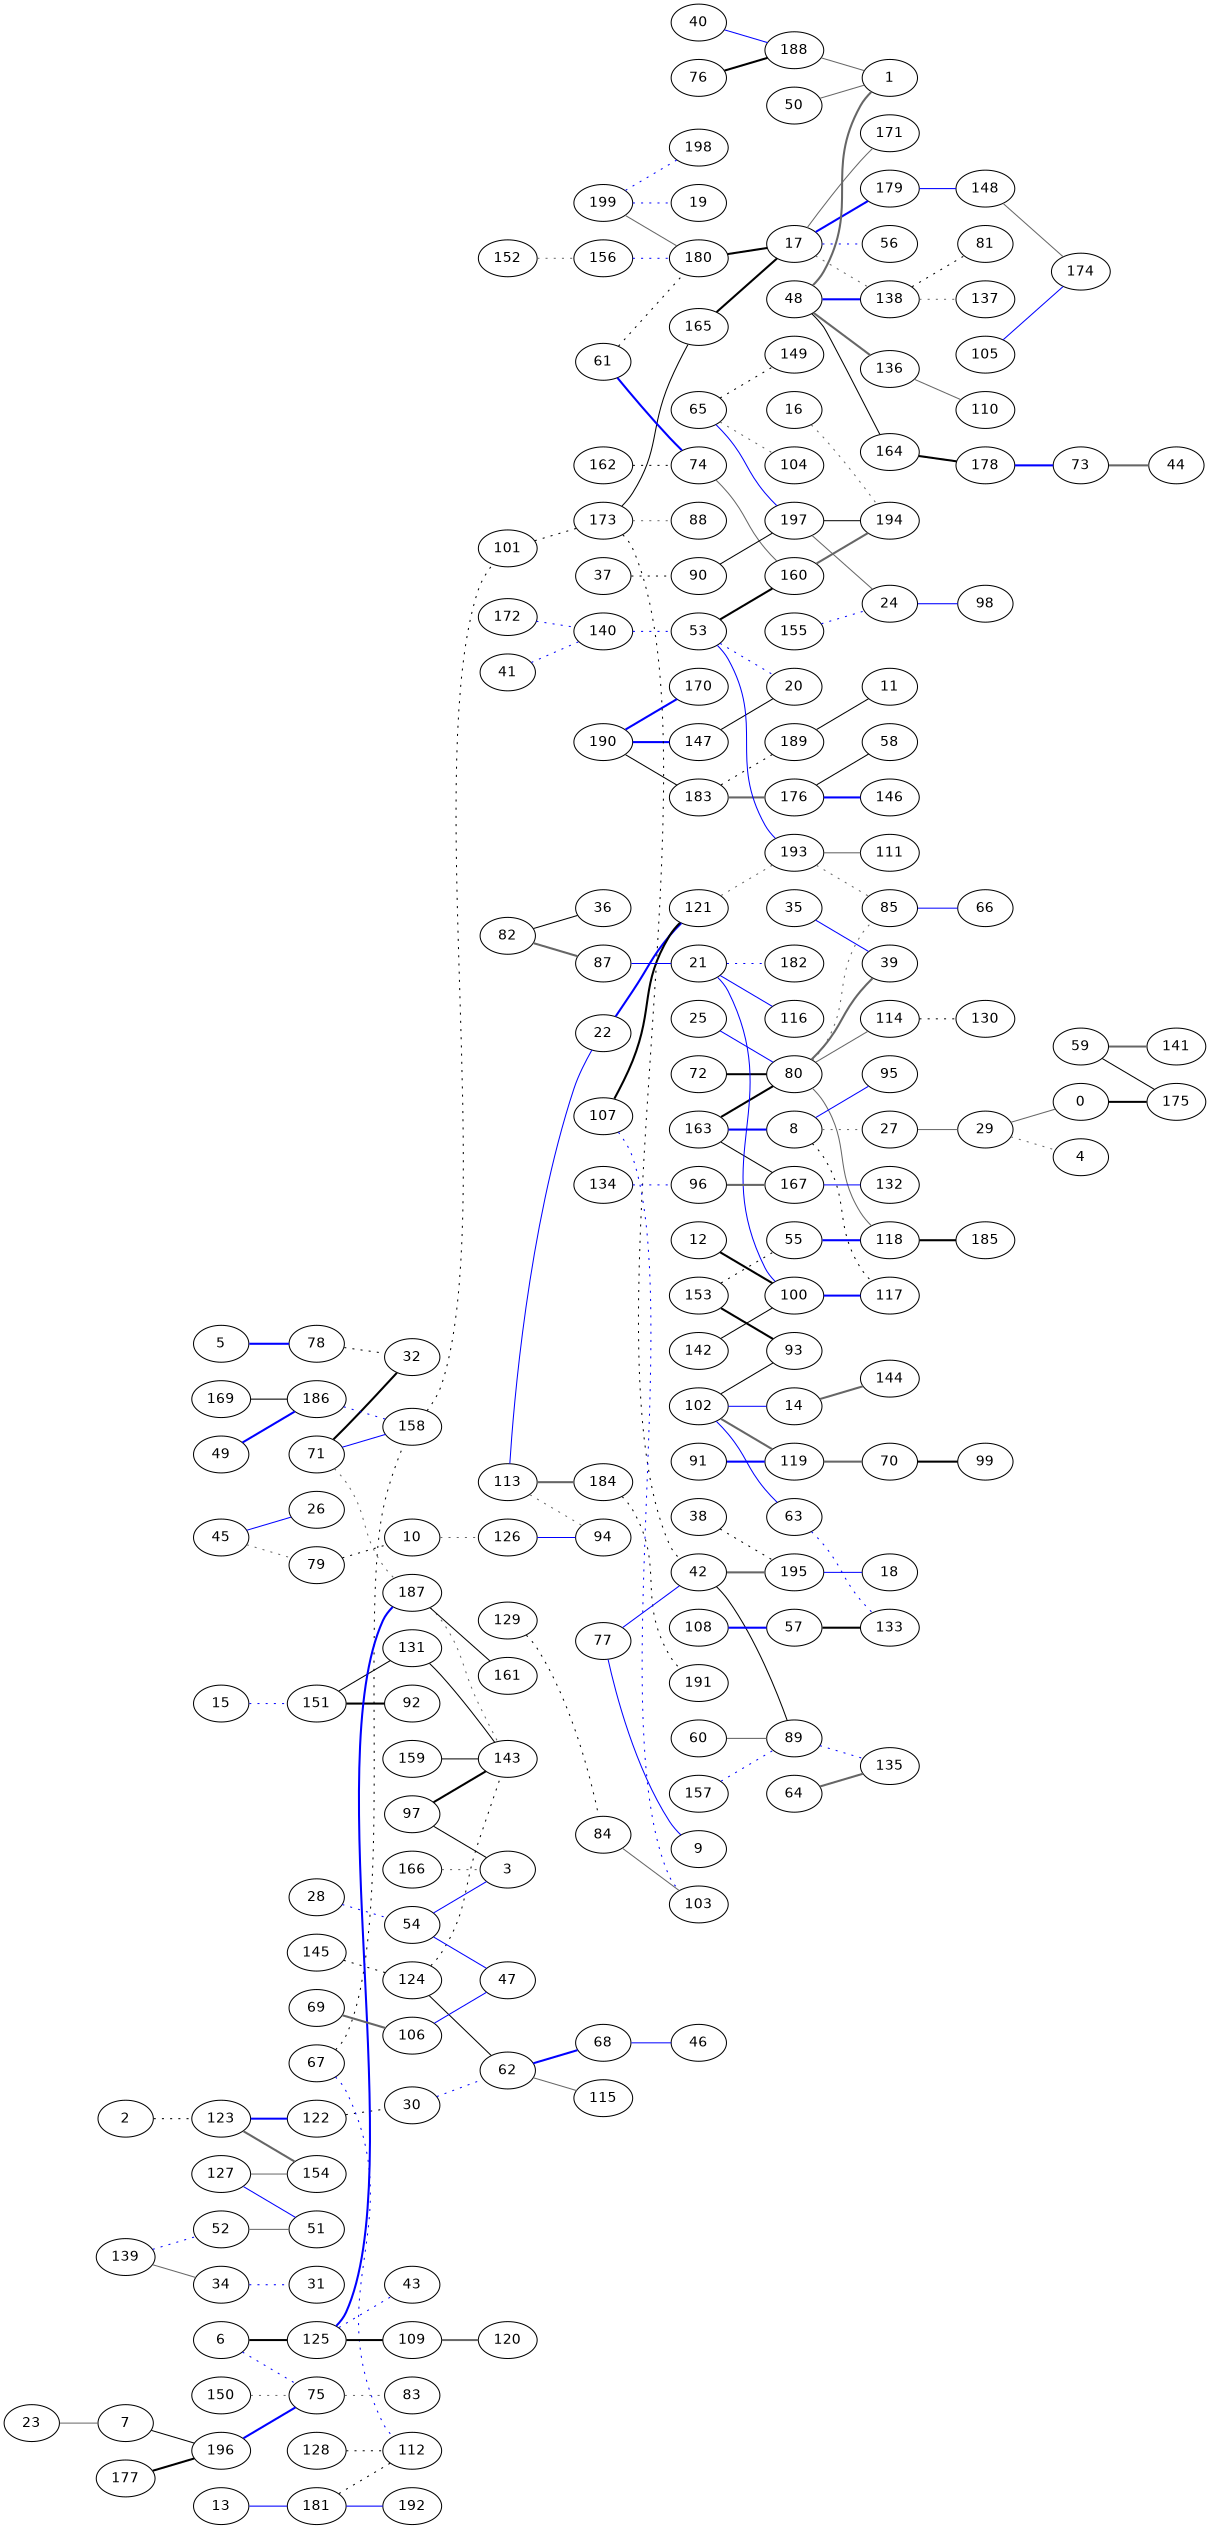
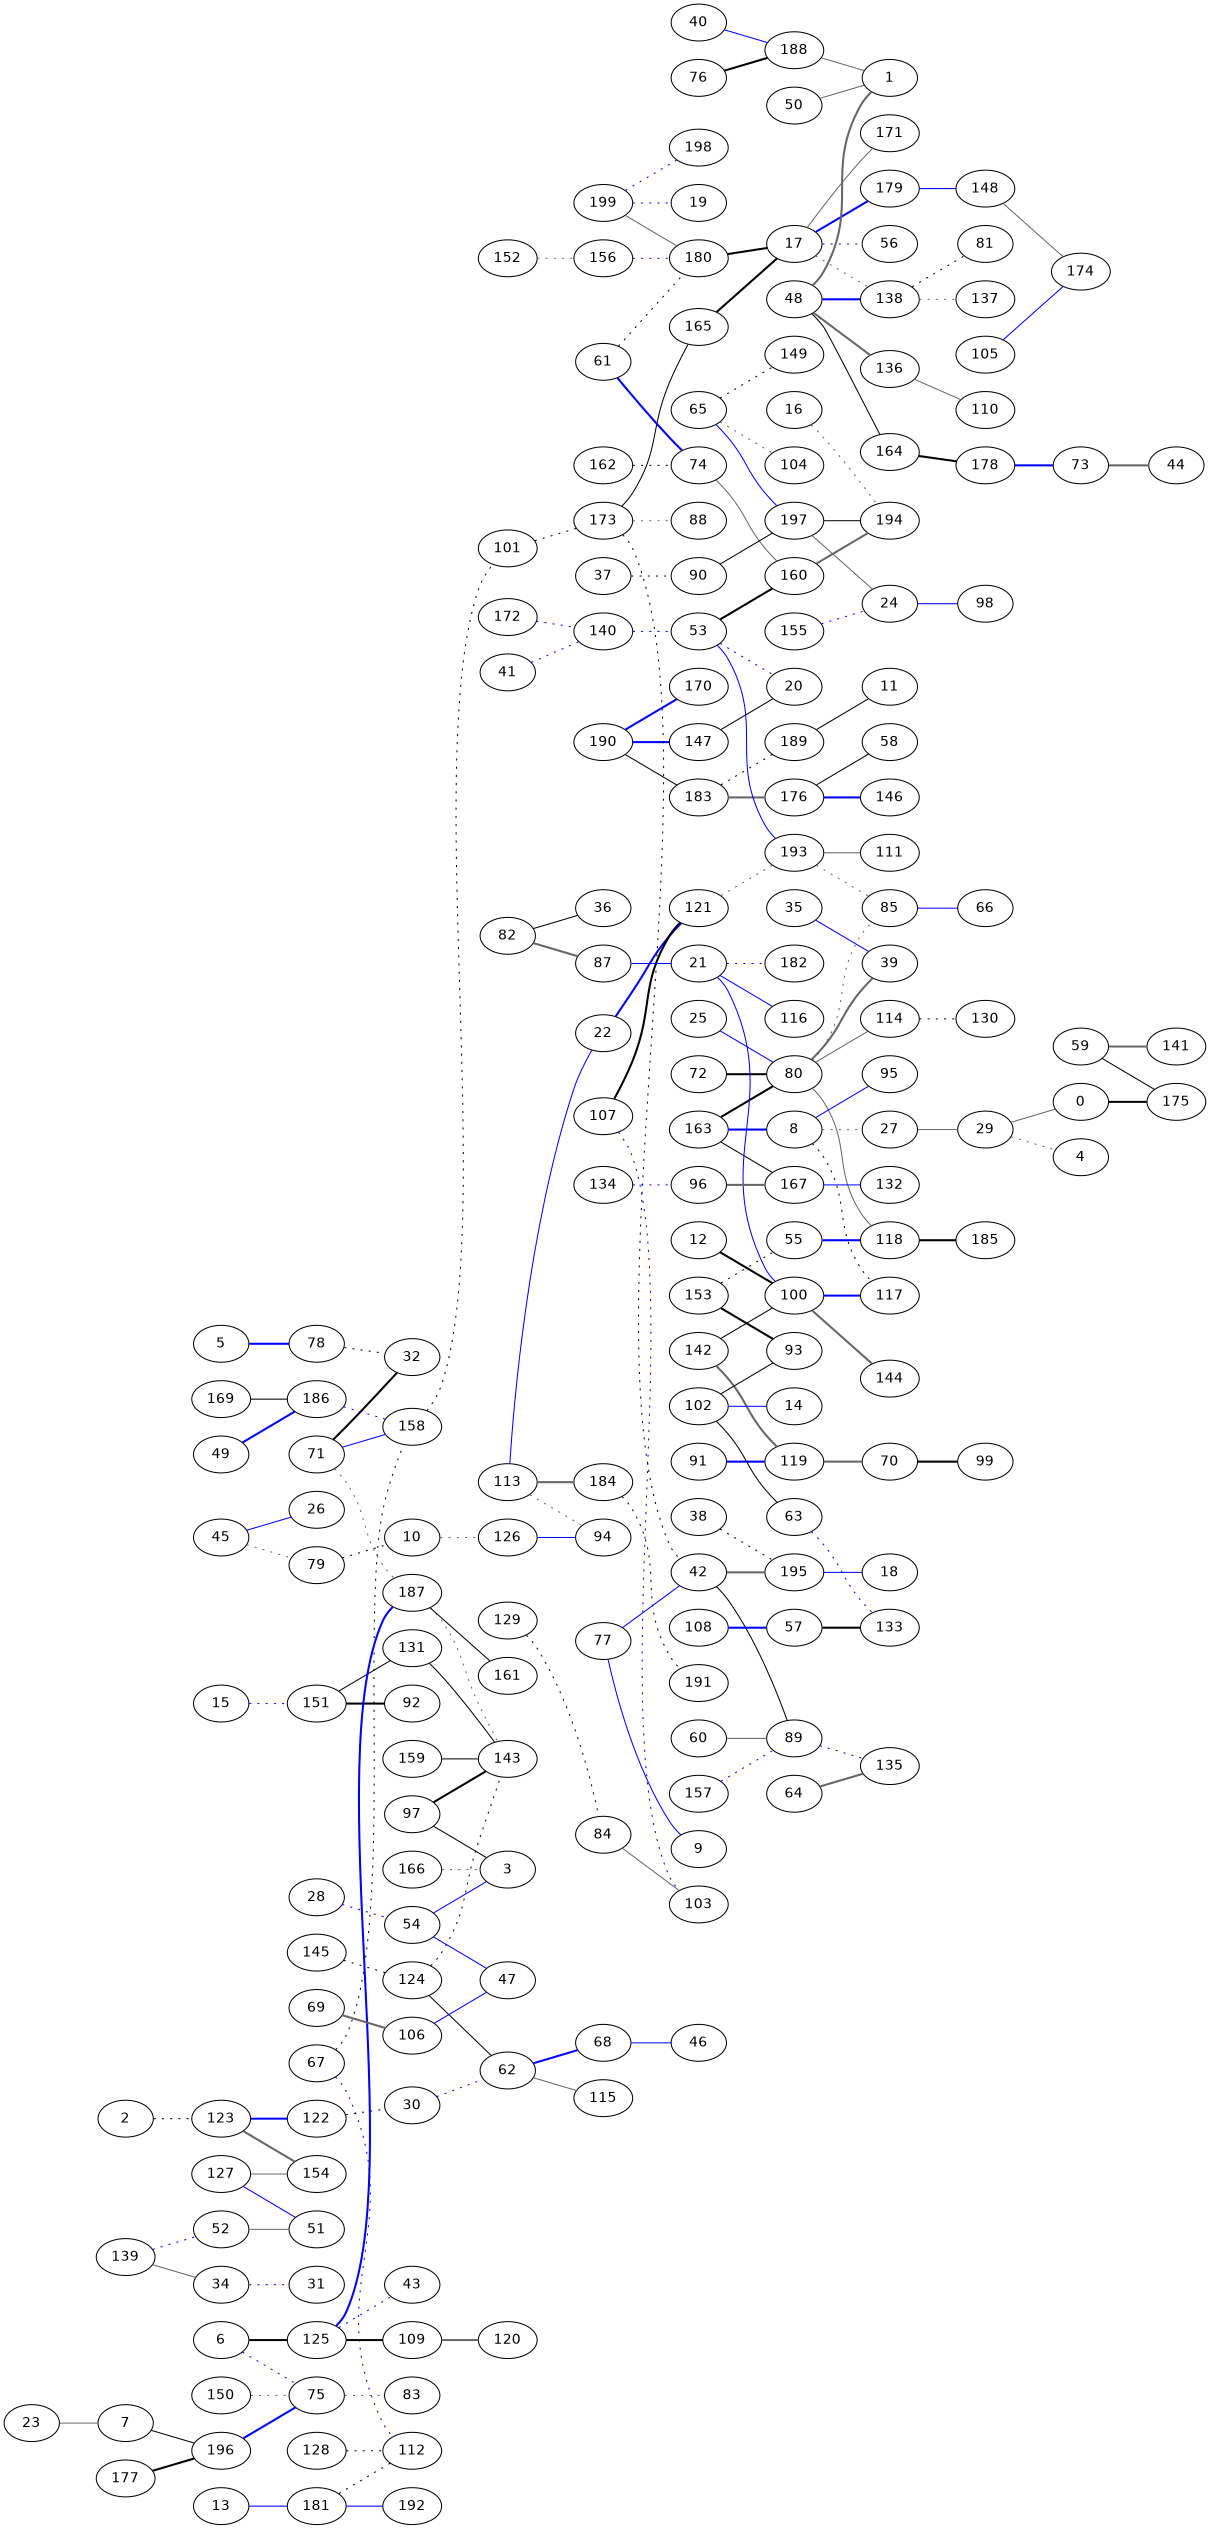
edge "144" -- "14": now "144" -- "100"
edge "102" -- "119": now "142" -- "119"
edge "102" -- "63": color blue -> black
